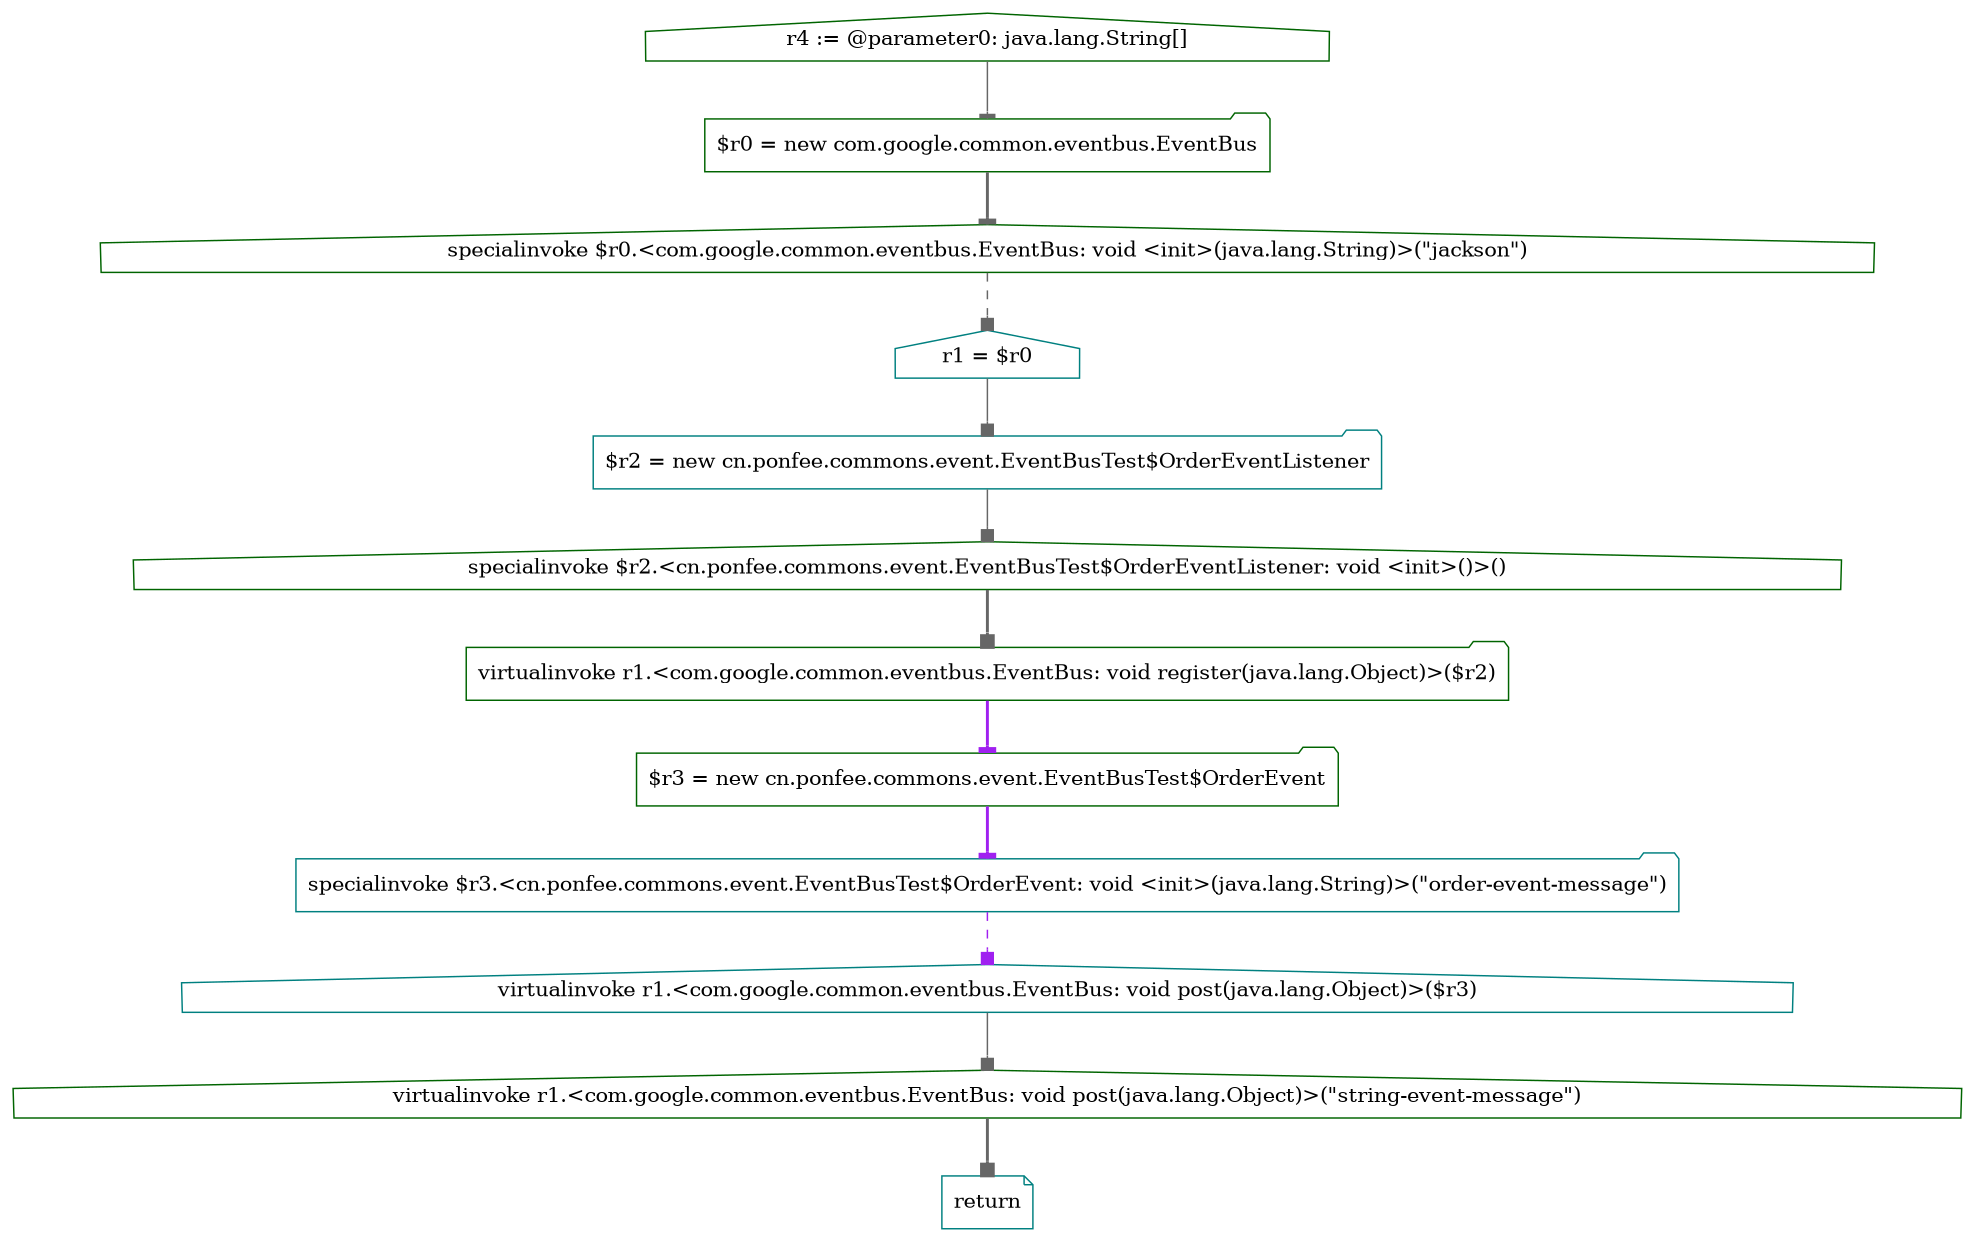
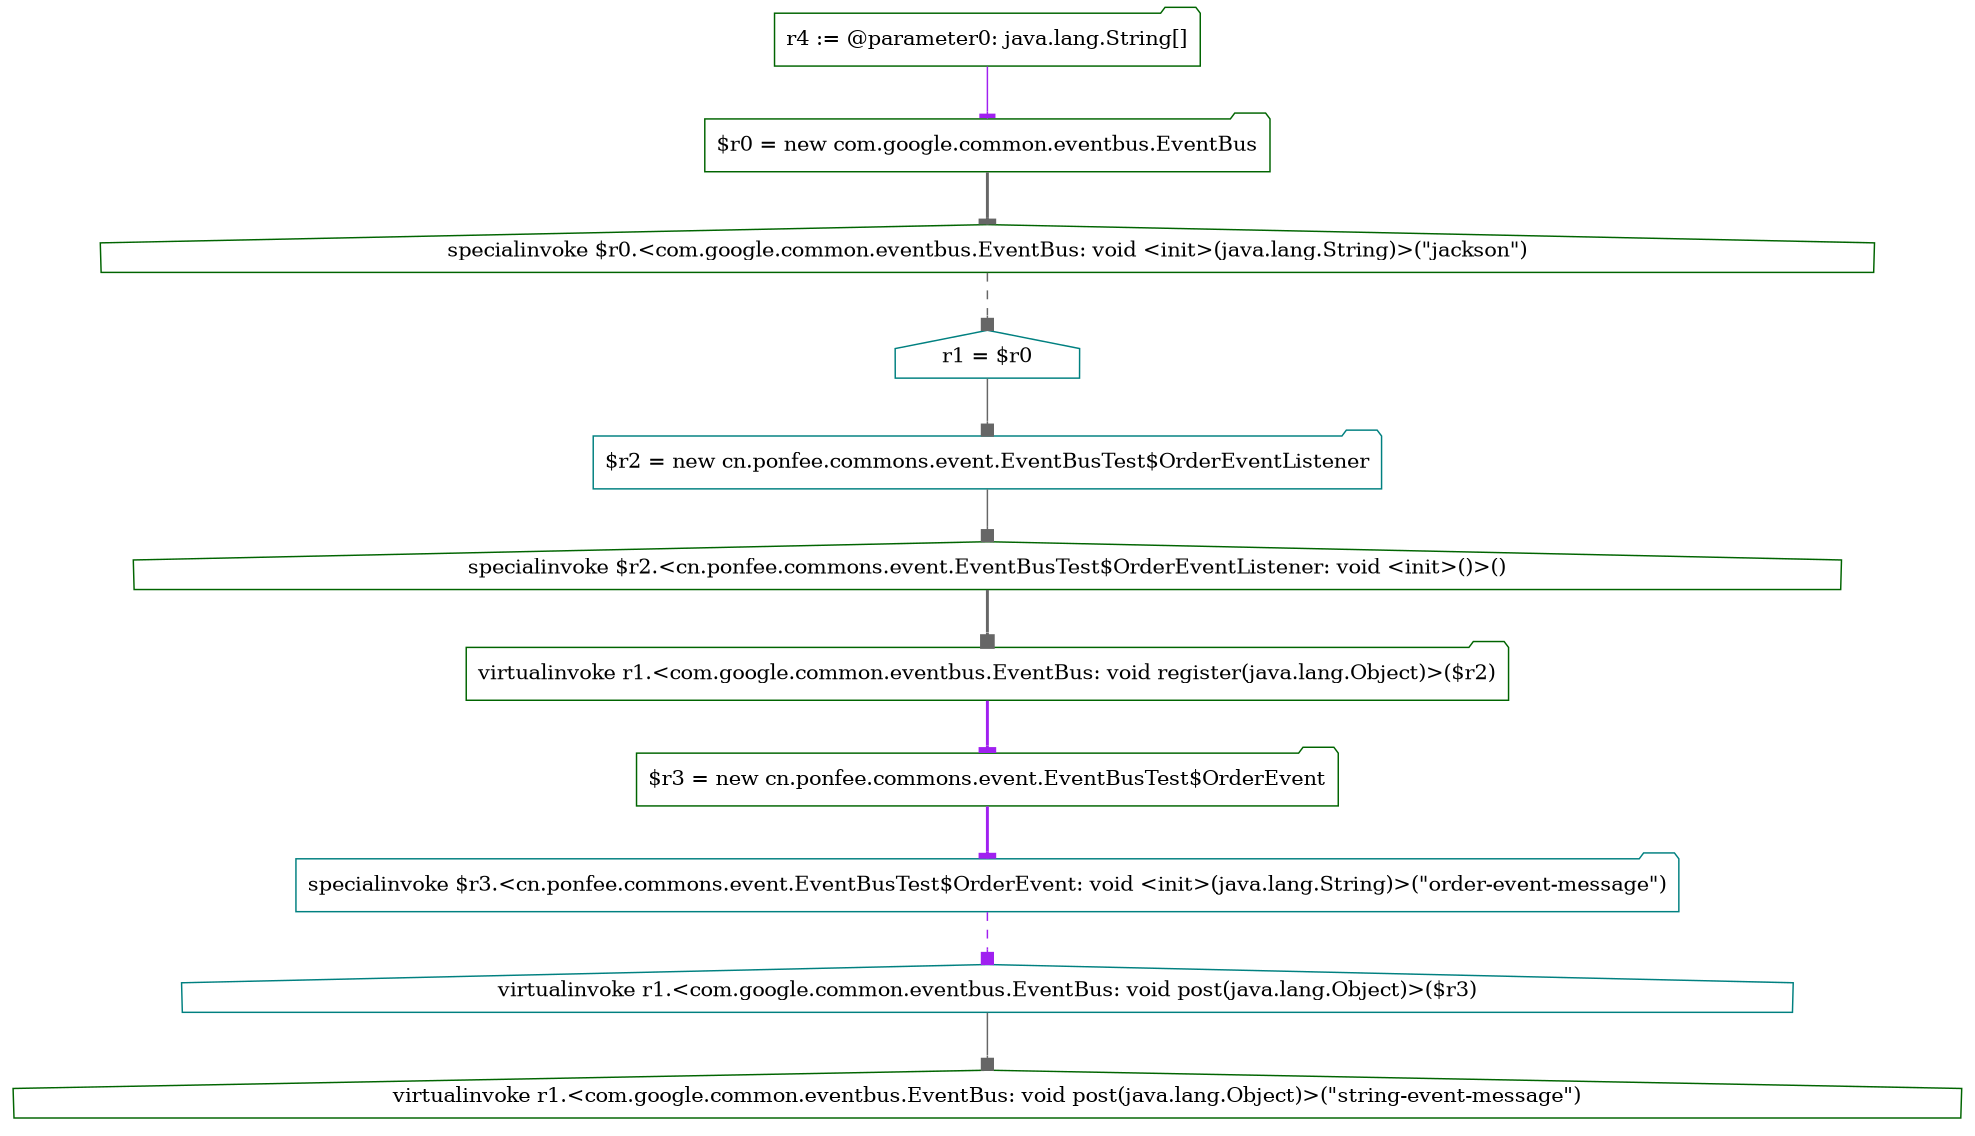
node "r4 := @parameter0: java.lang.String[]": shape house -> folder
edge "r4 := @parameter0: java.lang.String[]" -> "$r0 = new com.google.common.eventbus.EventBus": color gray40 -> purple
node "return": removed
